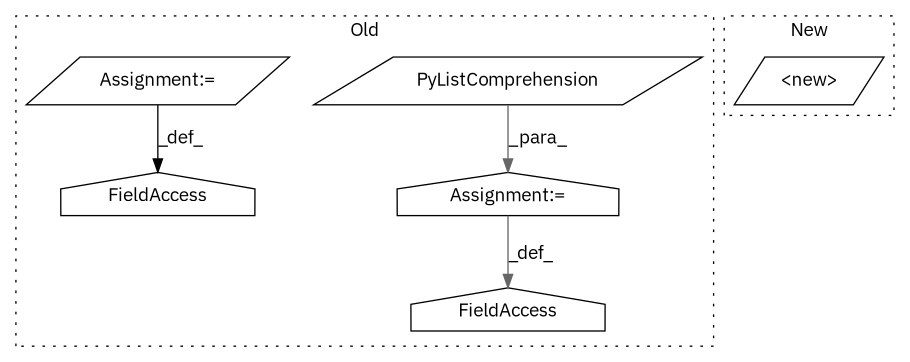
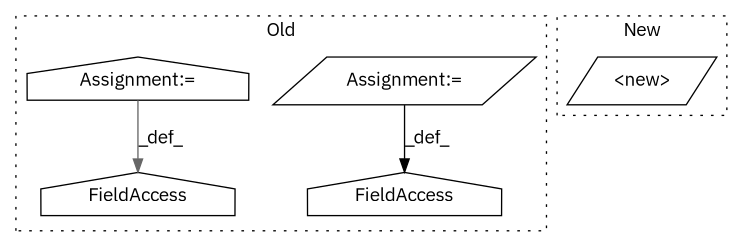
node "PyListComprehension": removed
